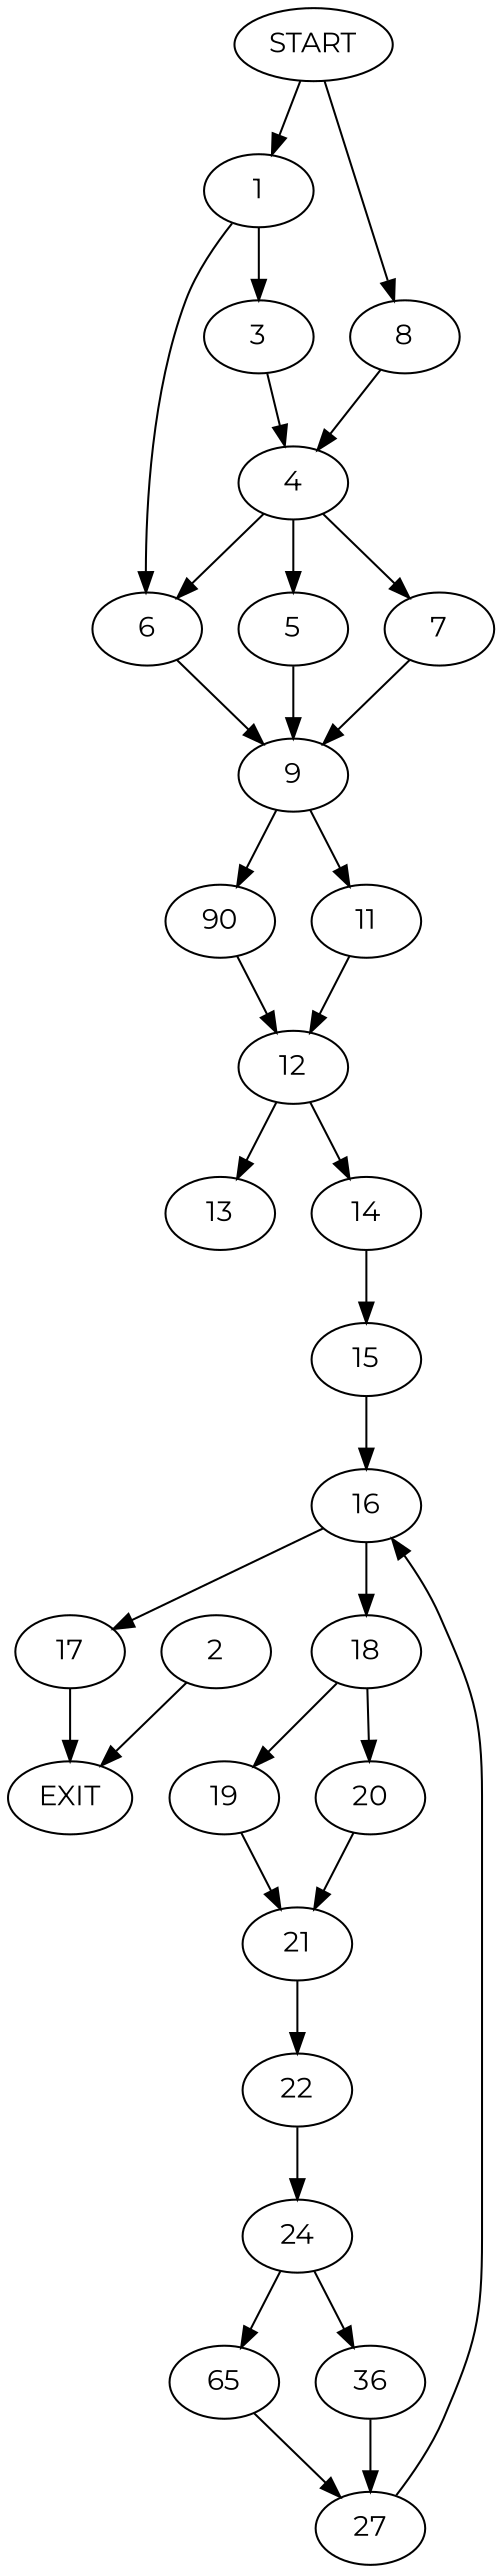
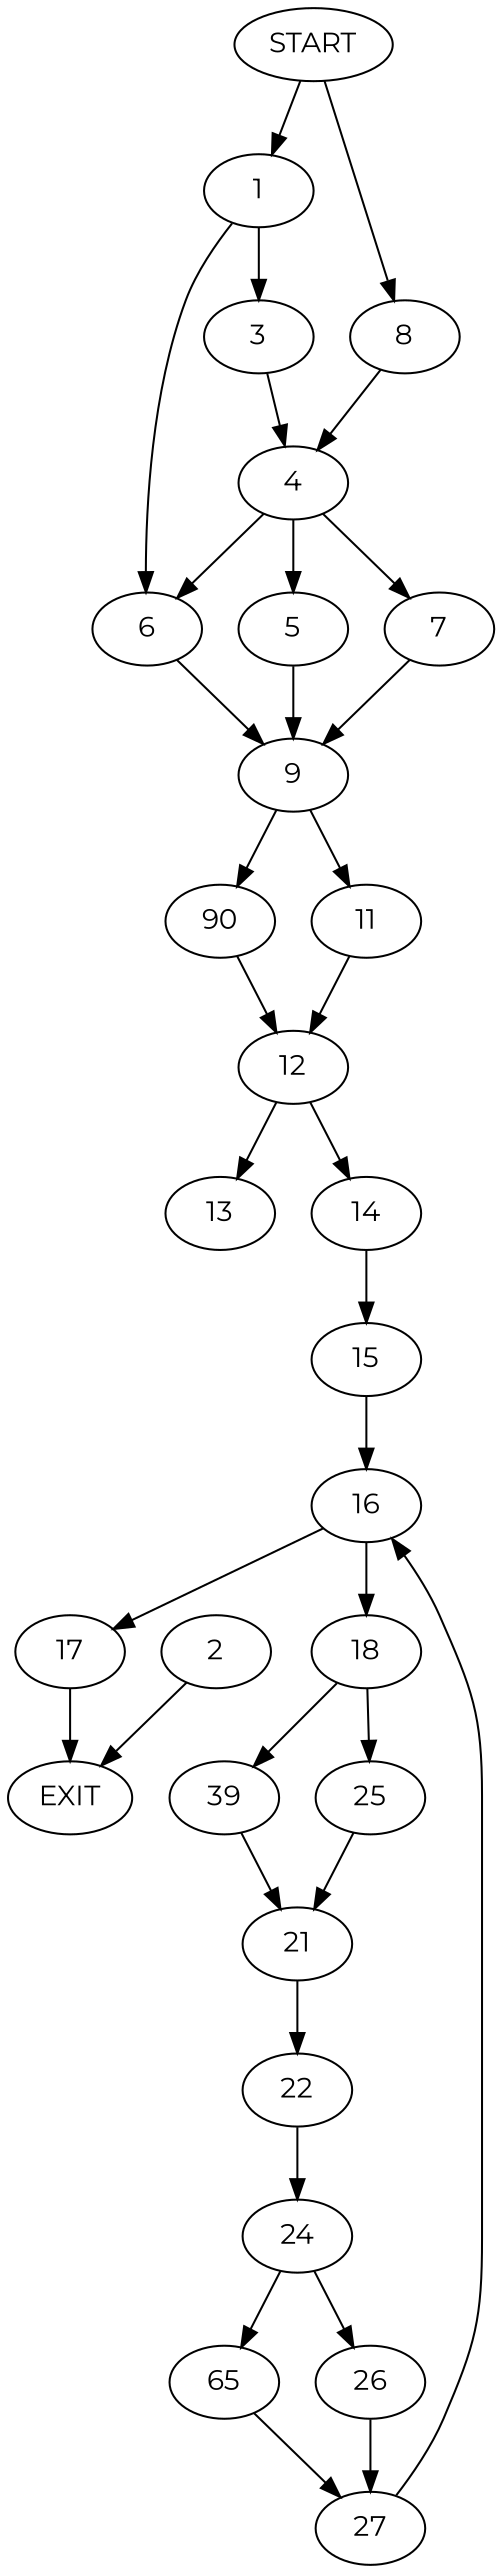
node "19": label "19" -> "39"
node "20": label "20" -> "25"
node "36": label "36" -> "26"
